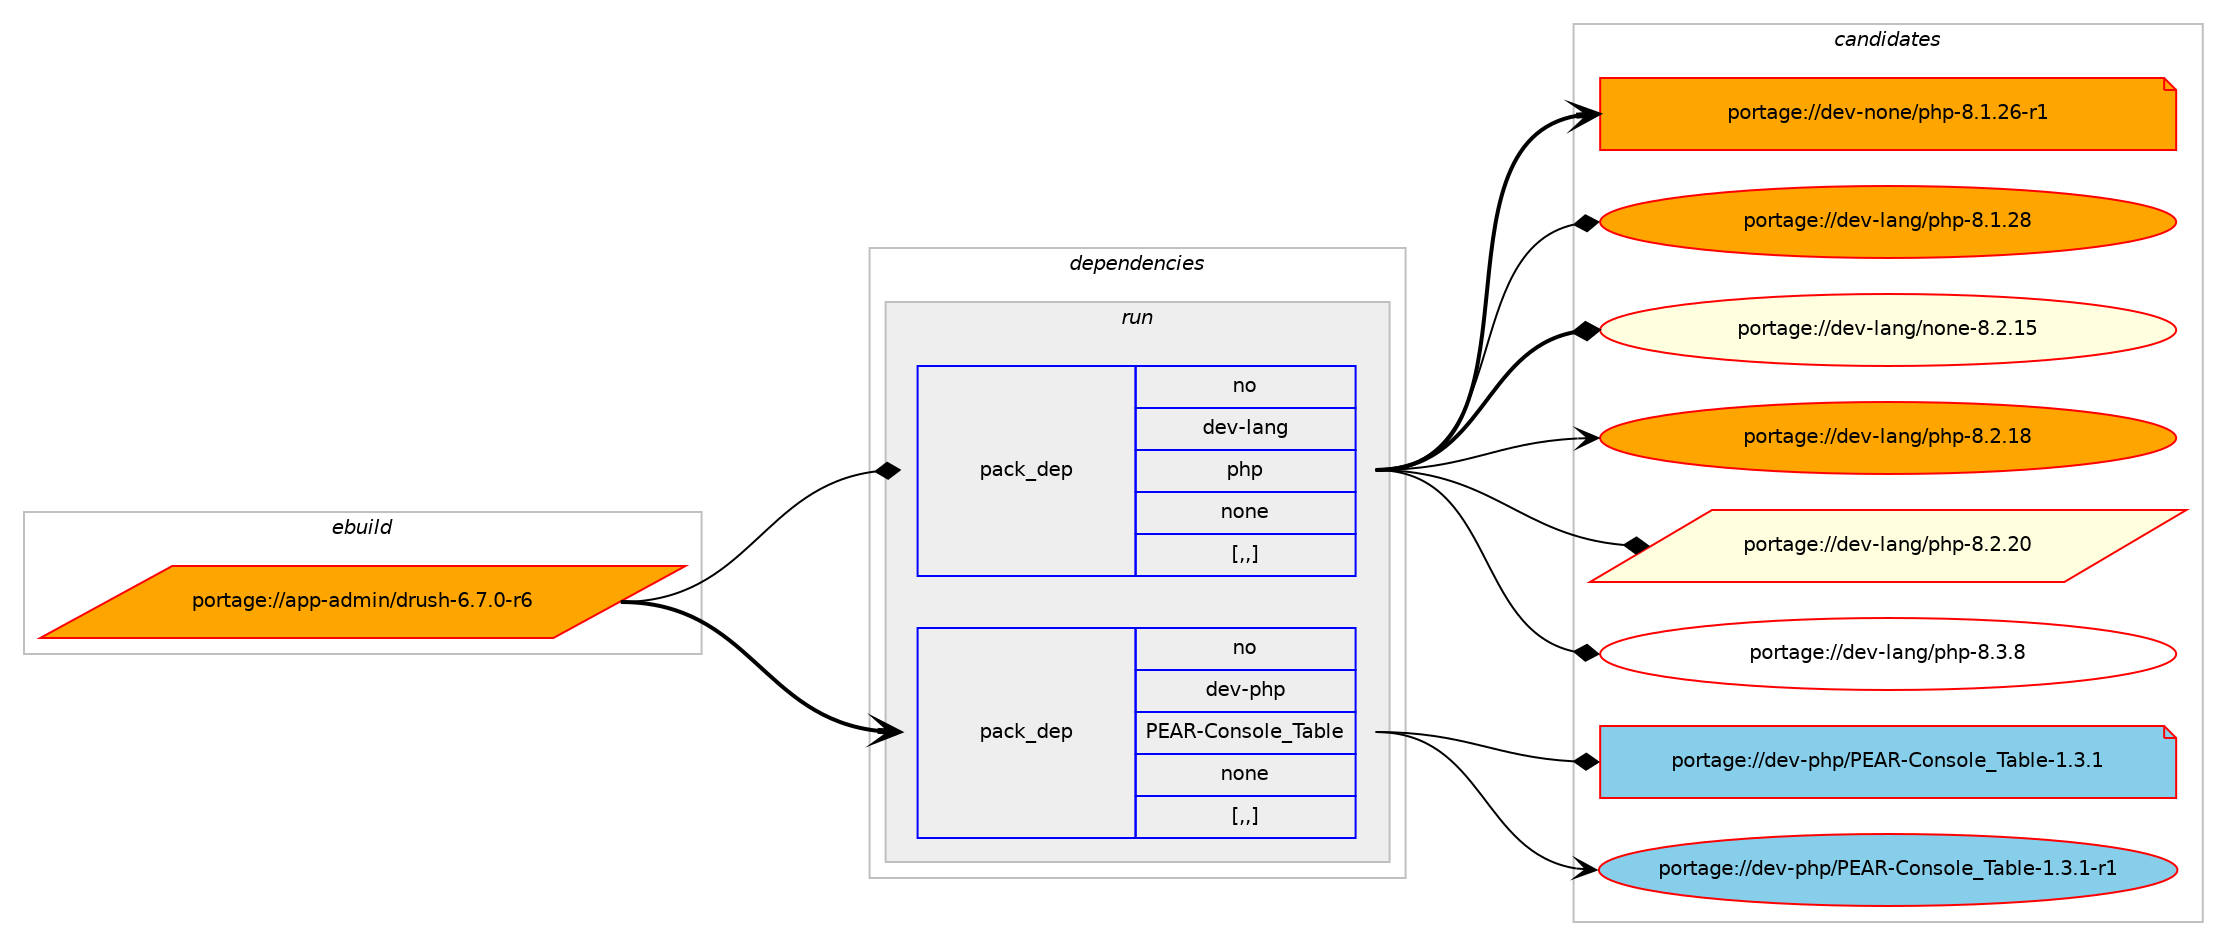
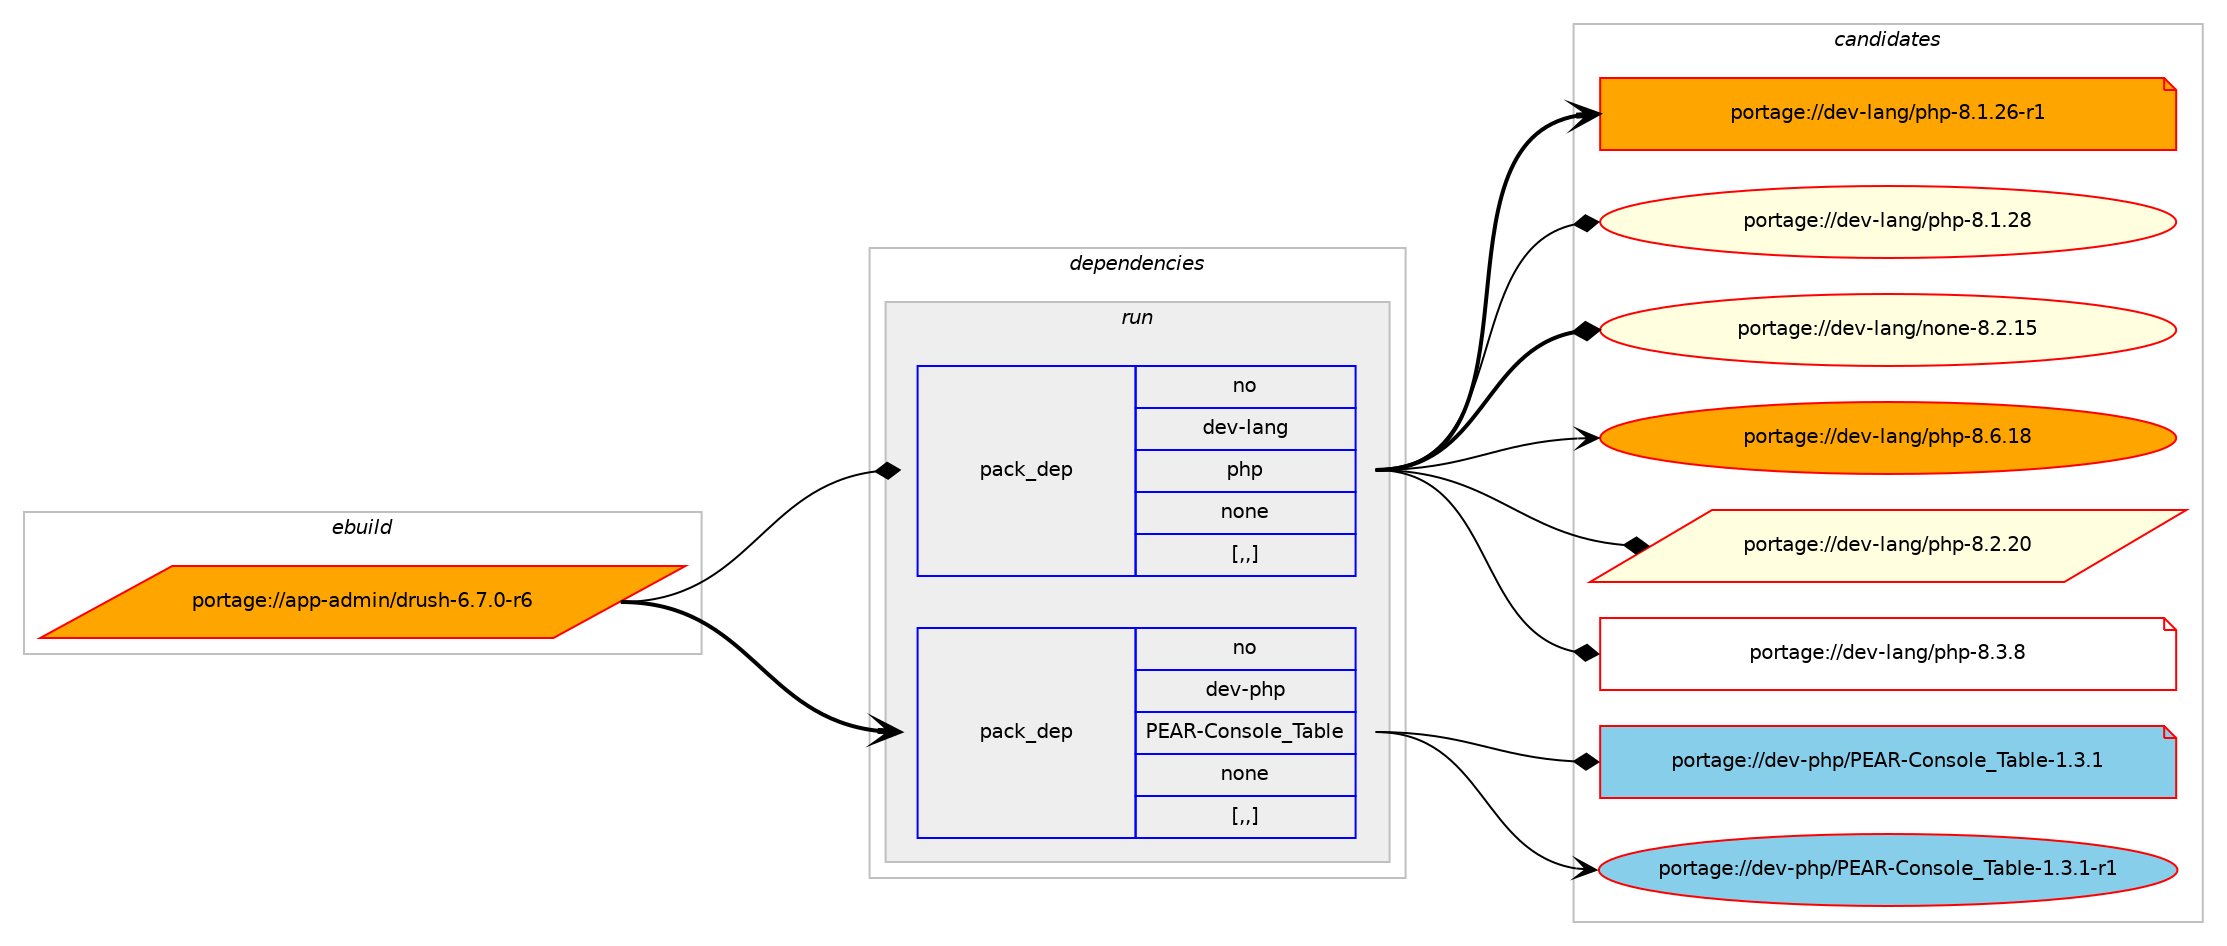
node "portage://dev-none/php-8.1.26-r1": label "portage://dev-none/php-8.1.26-r1" -> "portage://dev-lang/php-8.1.26-r1"
node "portage://dev-lang/php-8.1.28": fillcolor orange -> lightyellow
node "portage://dev-lang/php-8.2.18": label "portage://dev-lang/php-8.2.18" -> "portage://dev-lang/php-8.6.18"
node "portage://dev-lang/php-8.3.8": shape ellipse -> note
